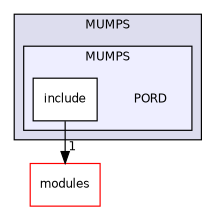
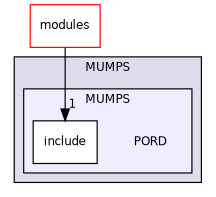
edge "include" -> "modules": reversed
